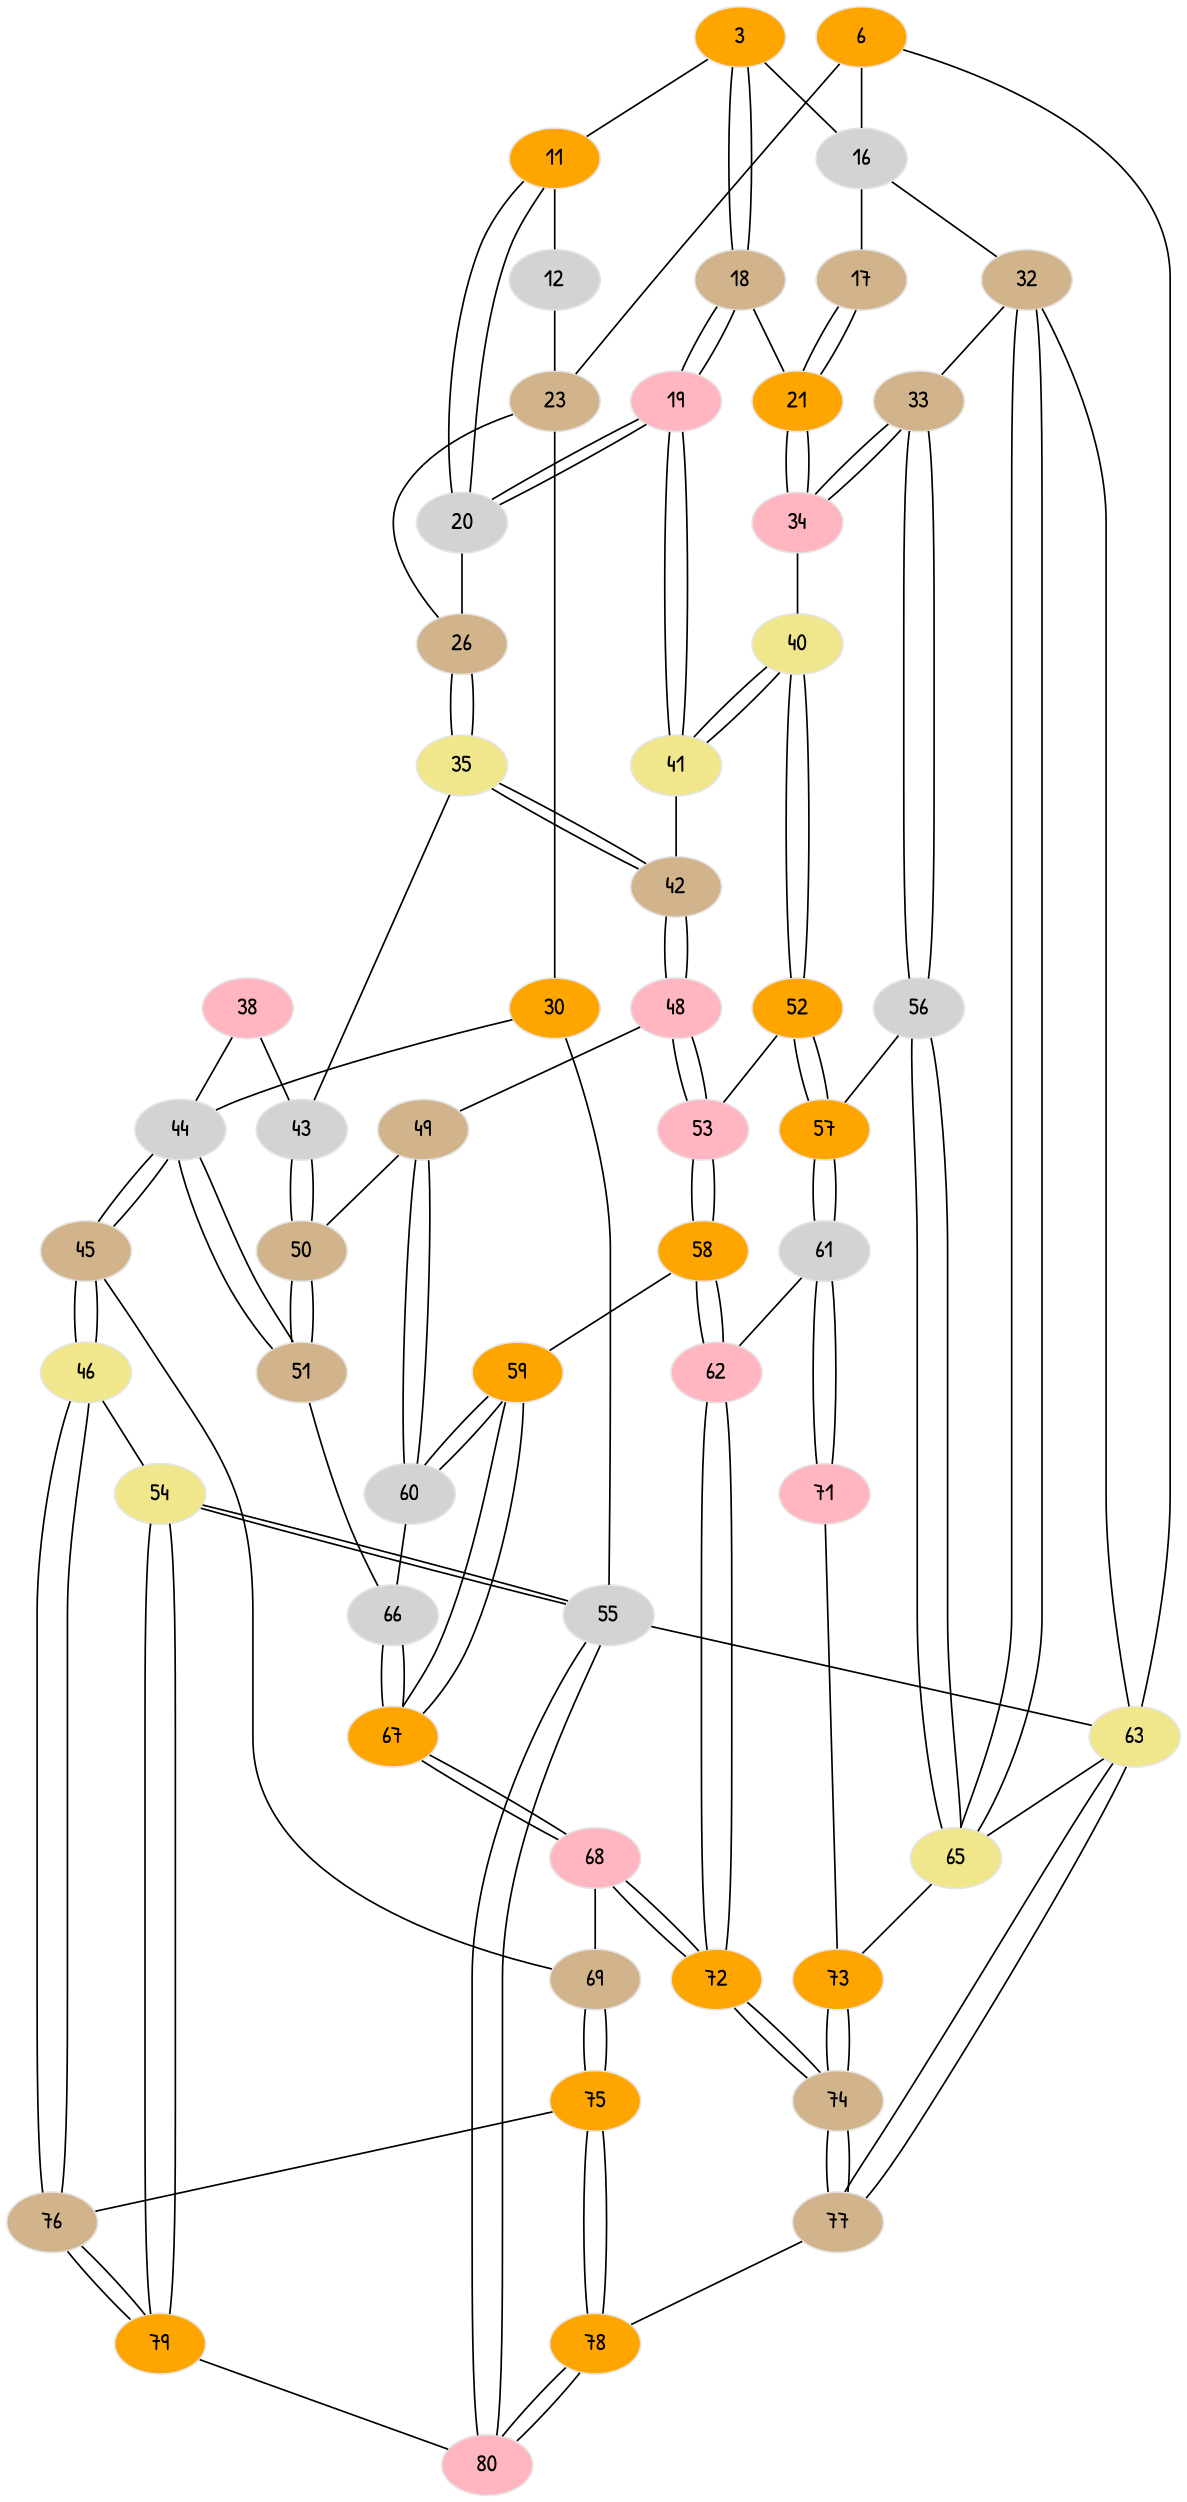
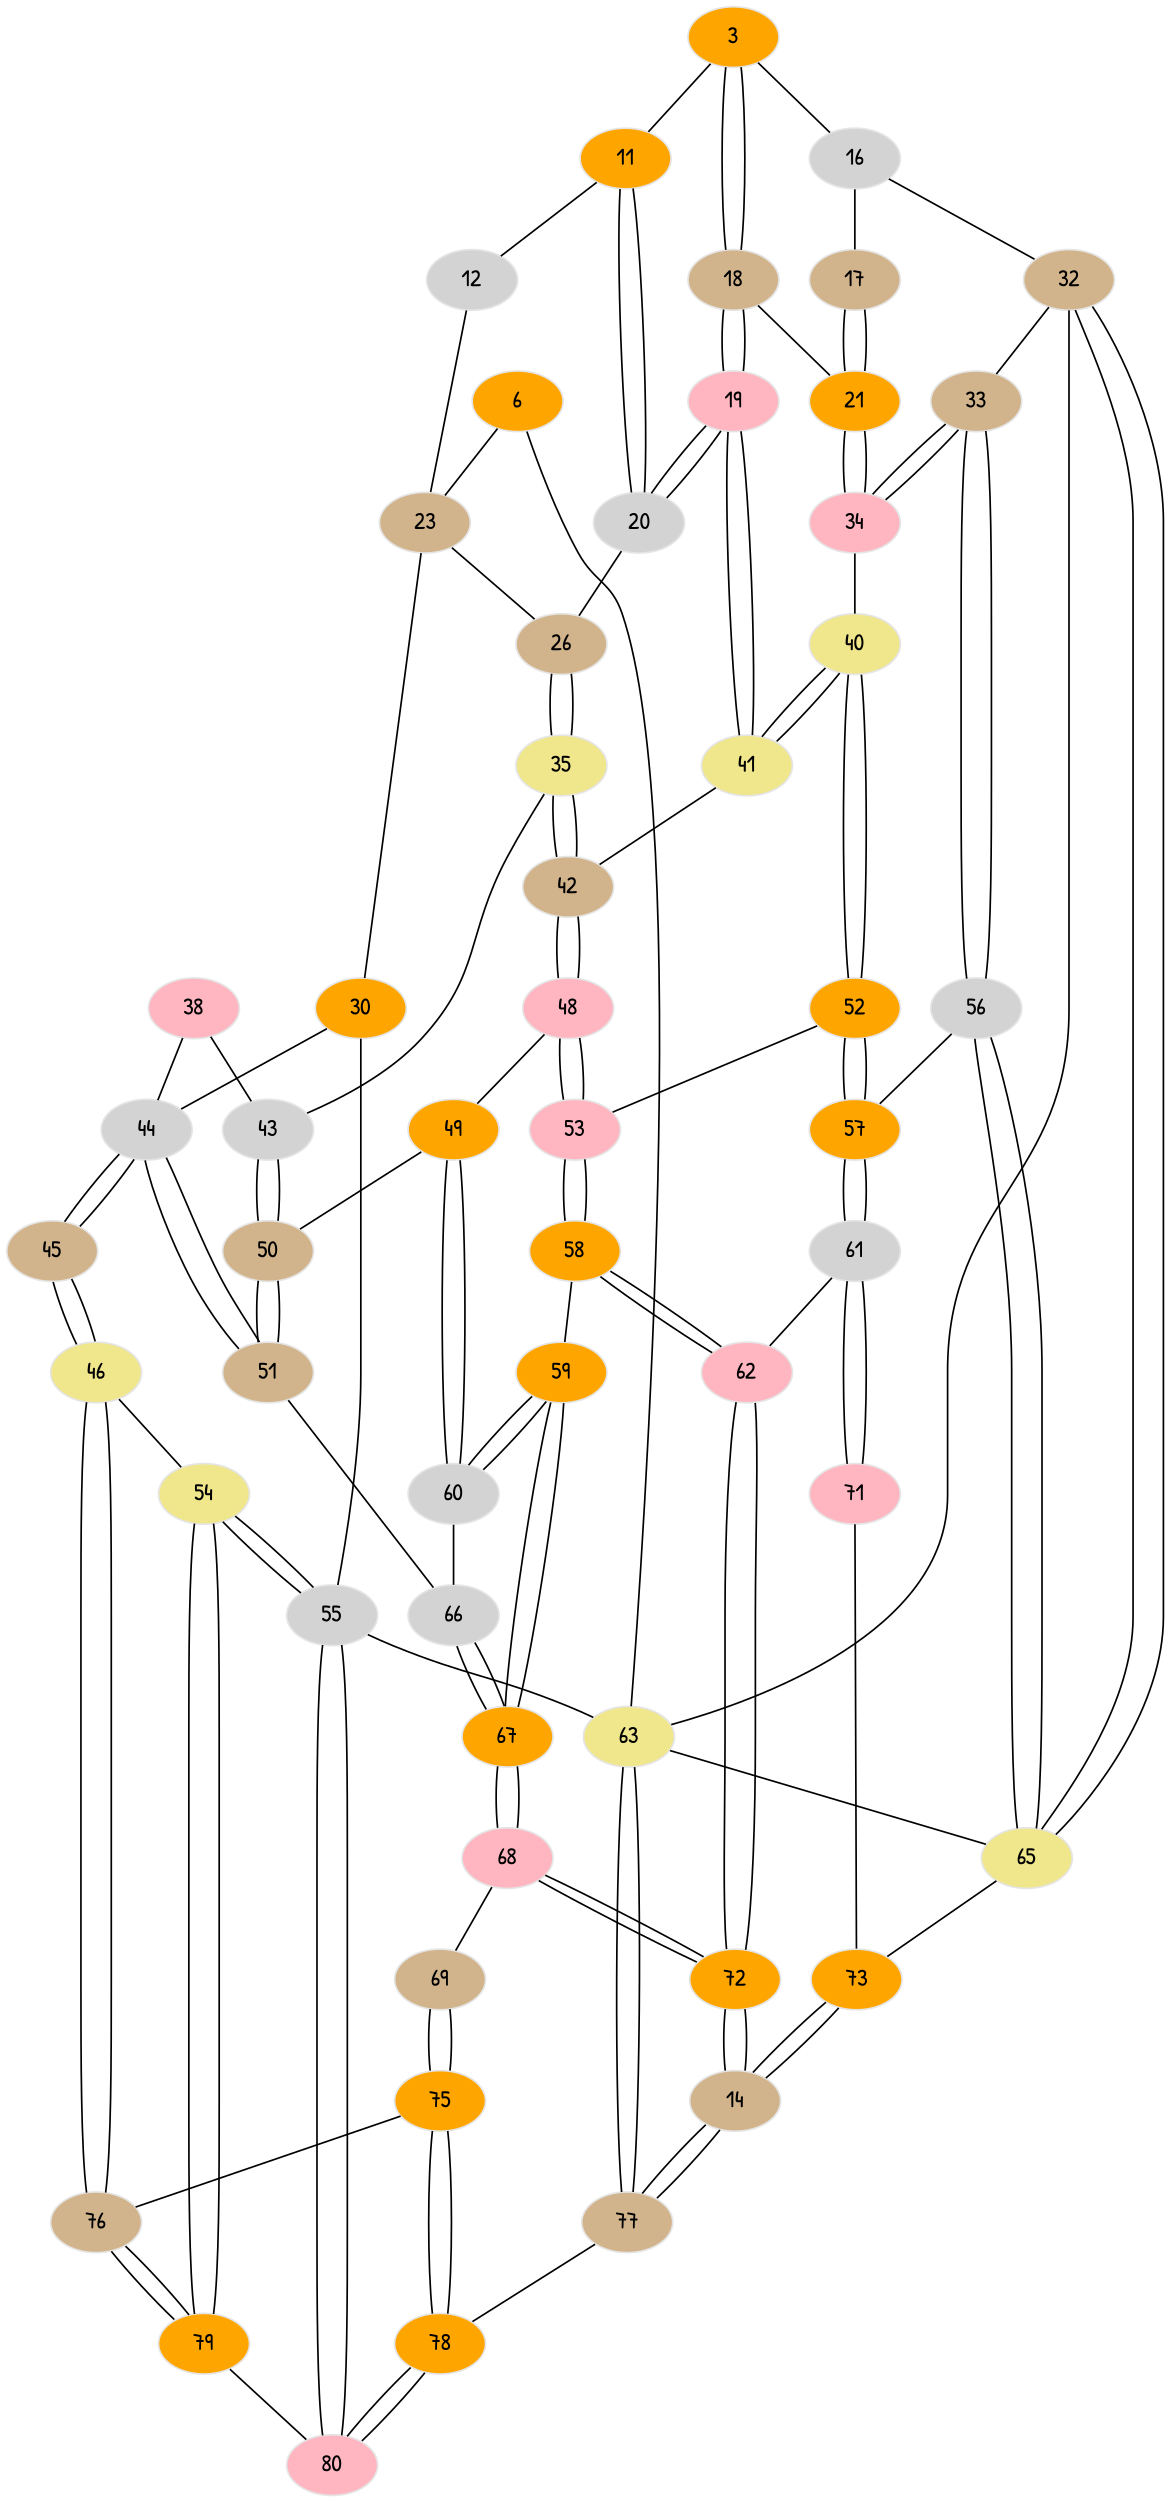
edge "6" -- "16": removed
node "49": fillcolor tan -> orange
edge "45" -- "69": removed
node "74": label "74" -> "14"
